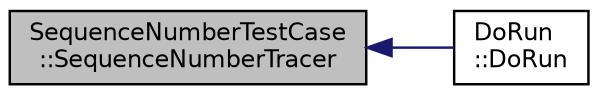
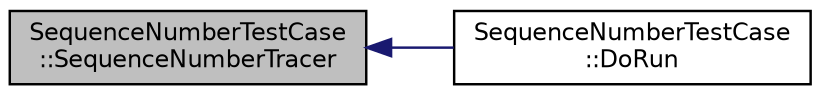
node "DoRun ::DoRun": label "DoRun ::DoRun" -> "SequenceNumberTestCase ::DoRun"
